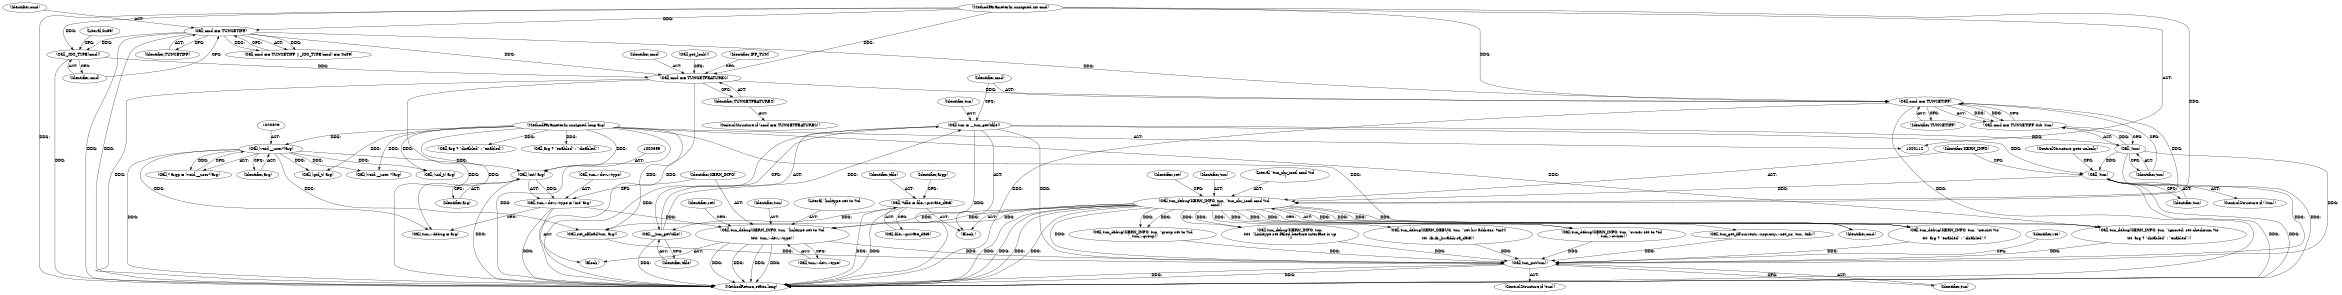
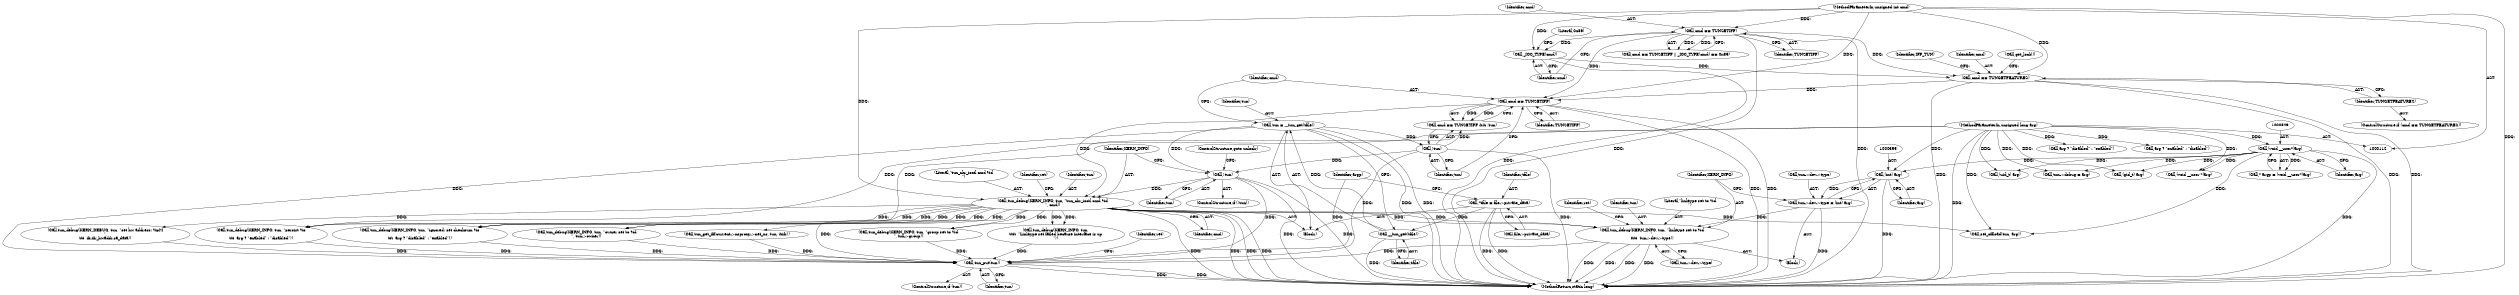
edge "(Call,tun->dev->type = (int) arg)" -> "(Call,tun->debug = arg)": now "(Call,tun->dev->type = (int) arg)" -> "(Call,(int) arg)"
edge "(Call,set_offload(tun, arg))" -> "(Call,tun_put(tun))": now "(Identifier,argp)" -> "(Call,tun_put(tun))"
